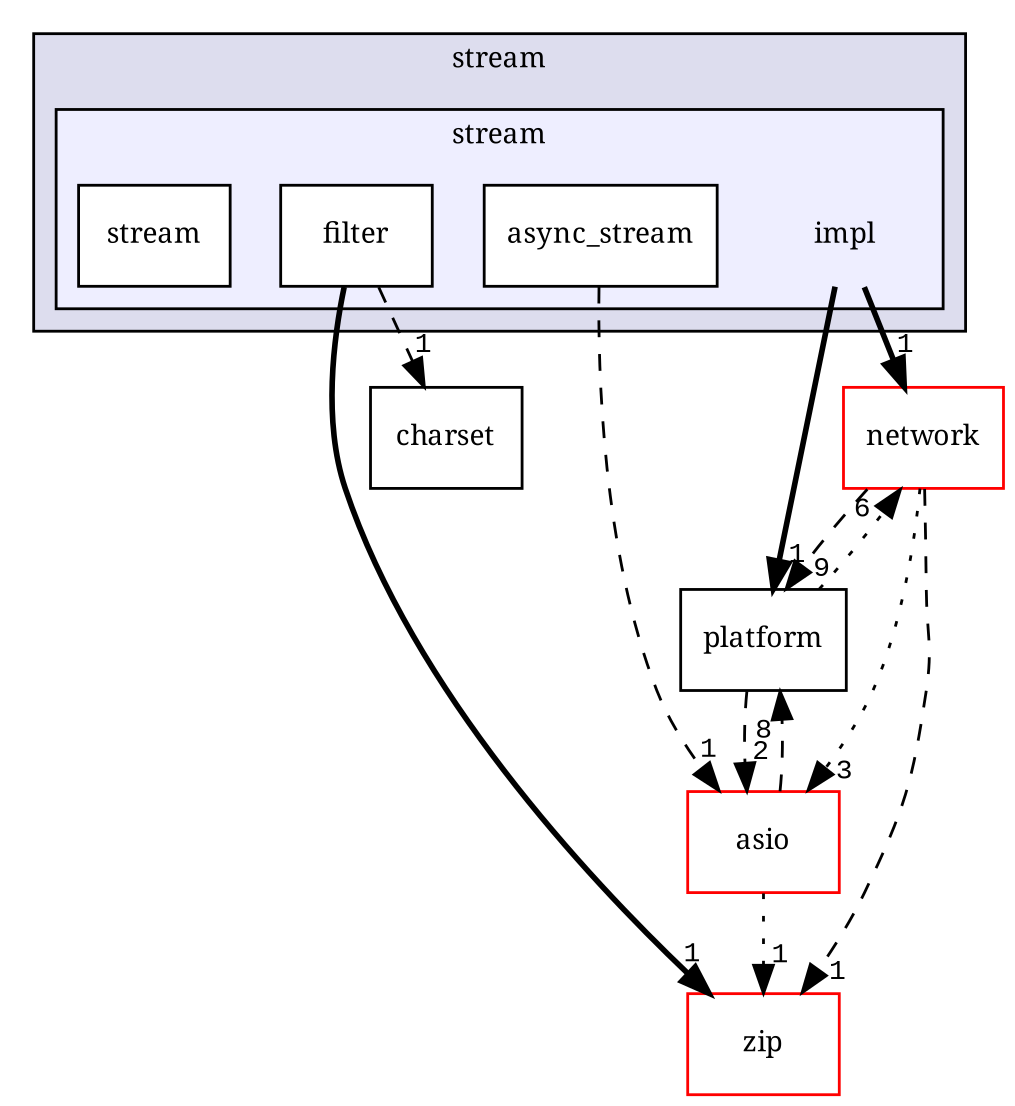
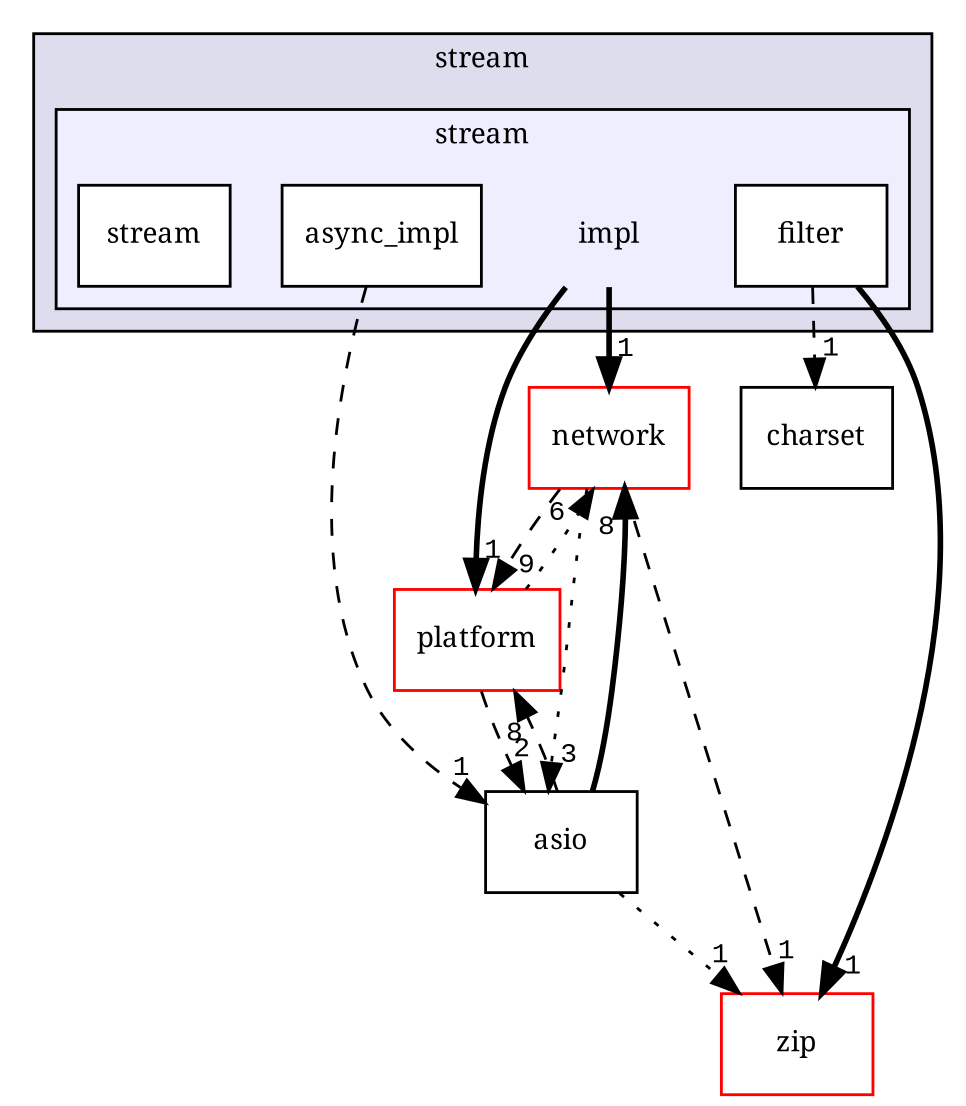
node "async_stream": label "async_stream" -> "async_impl"
node "platform": color black -> red
edge "asio" -> "network": added
node "asio": color red -> black
